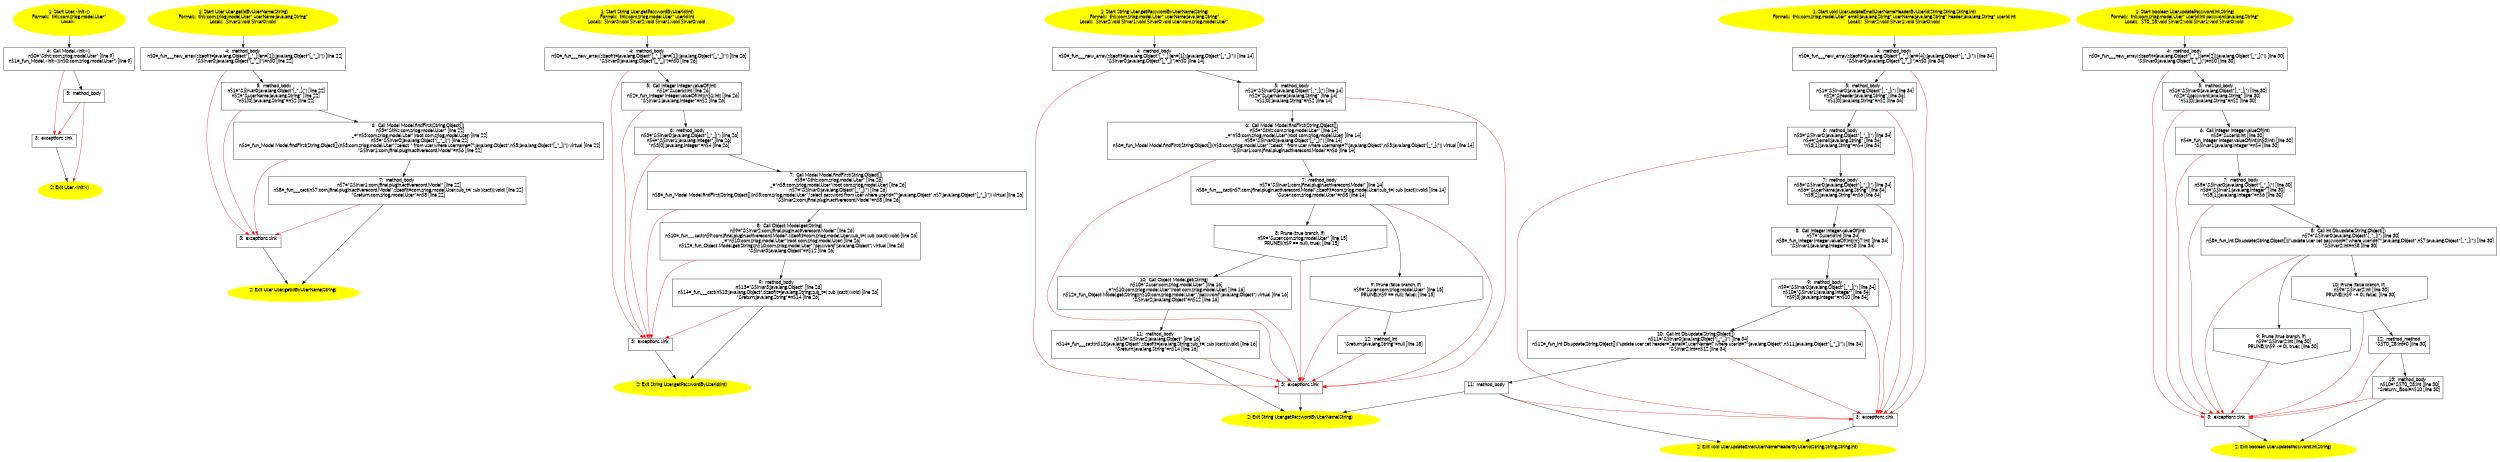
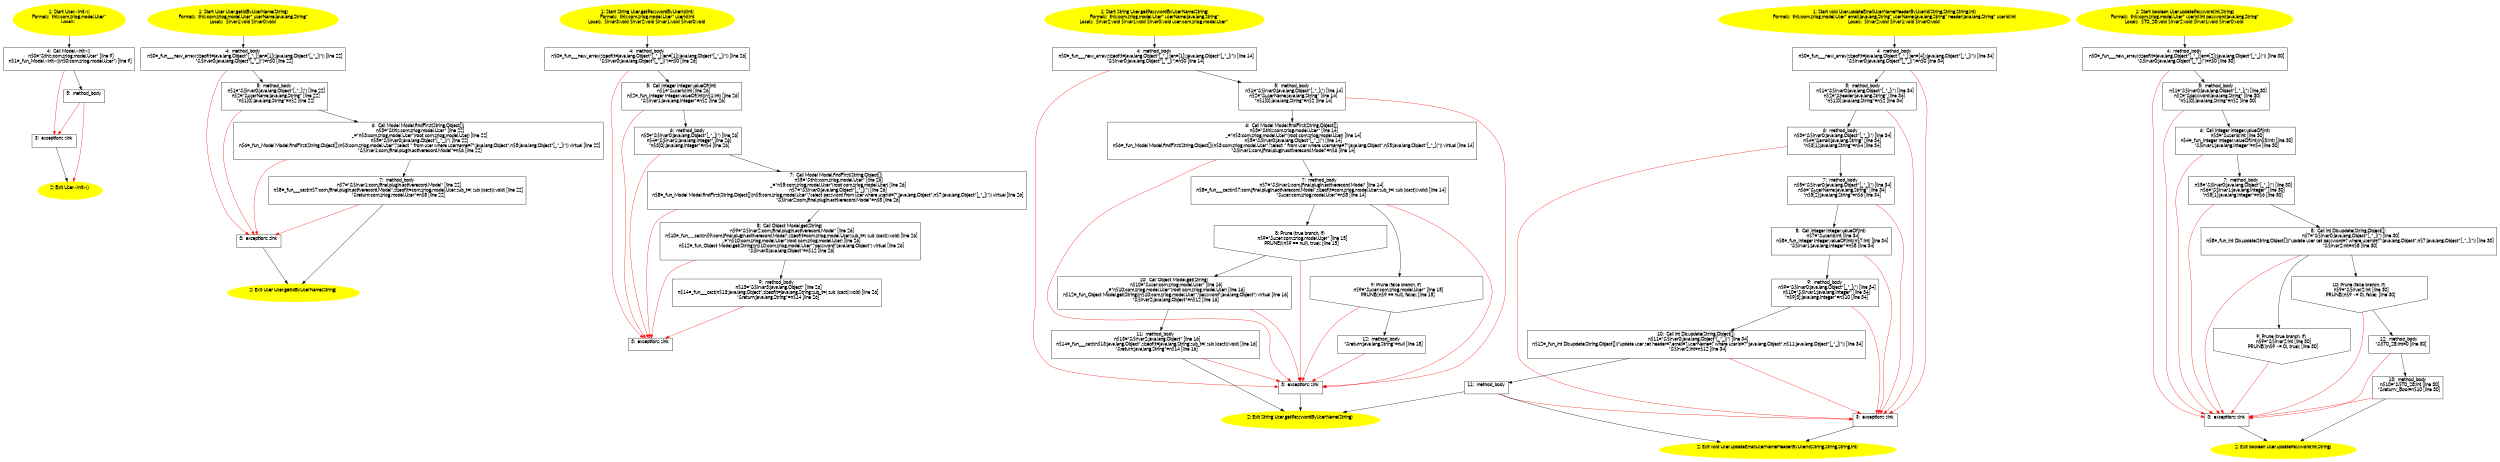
node "12:  method_int *&return:java.lang.String*=null [line 18]": label "12:  method_int *&return:java.lang.String*=null [line 18]" -> "12:  method_body *&return:java.lang.String*=null [line 18]"
node "12:  method_method *&$T0_28:int=0 [line 30]": label "12:  method_method *&$T0_28:int=0 [line 30]" -> "12:  method_body *&$T0_28:int=0 [line 30]"
node "2: Exit String User.getPasswordByUserId(int)": removed
